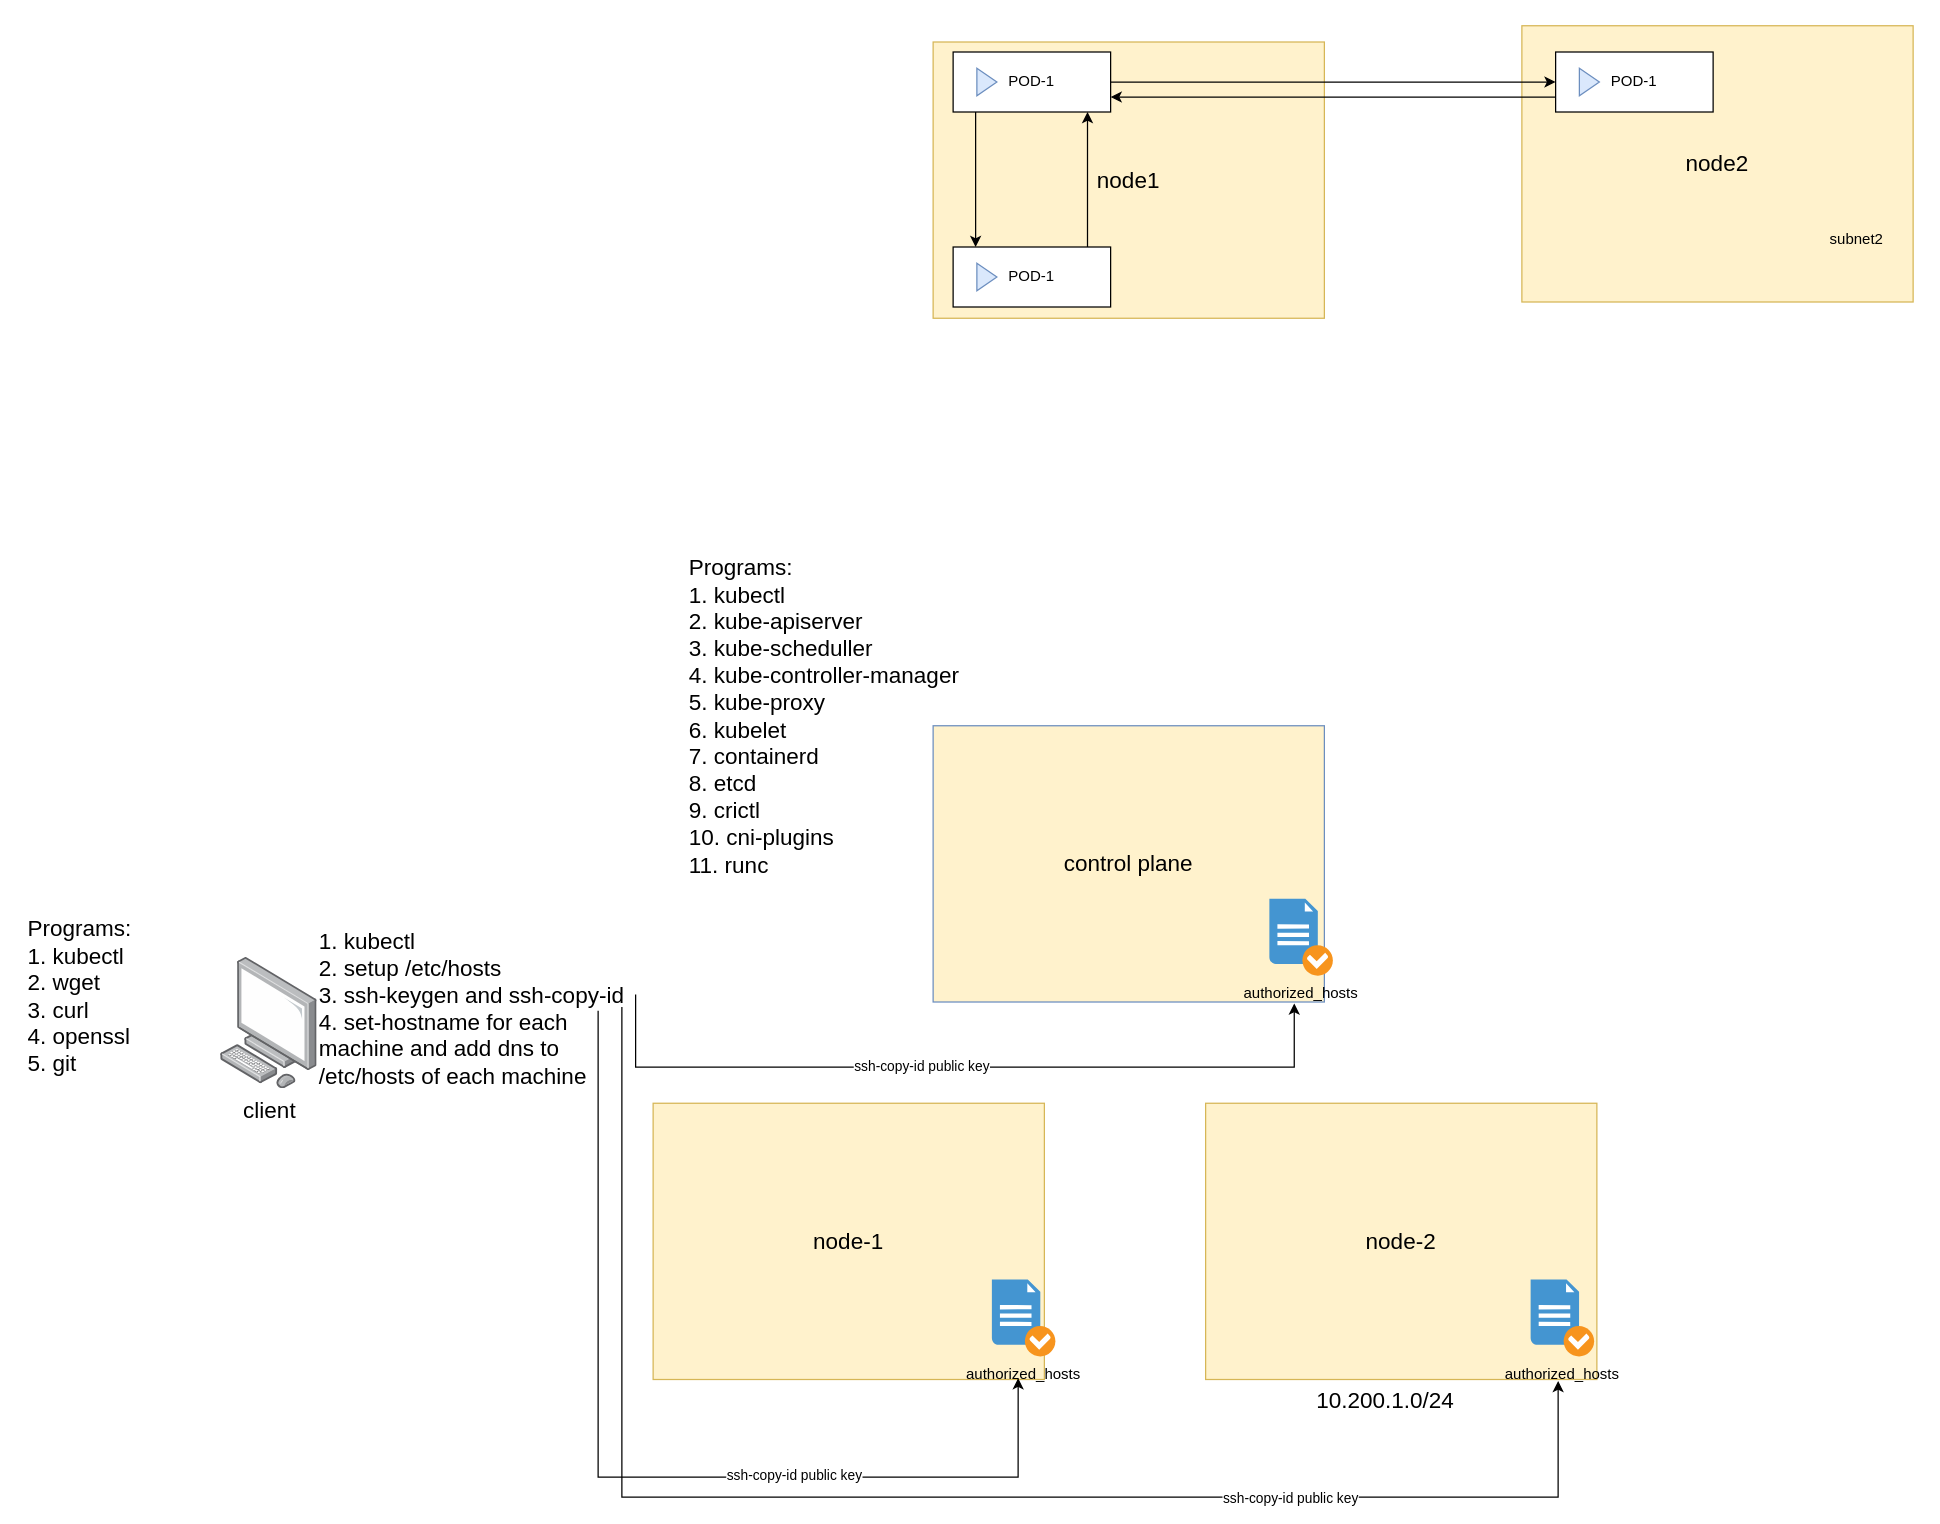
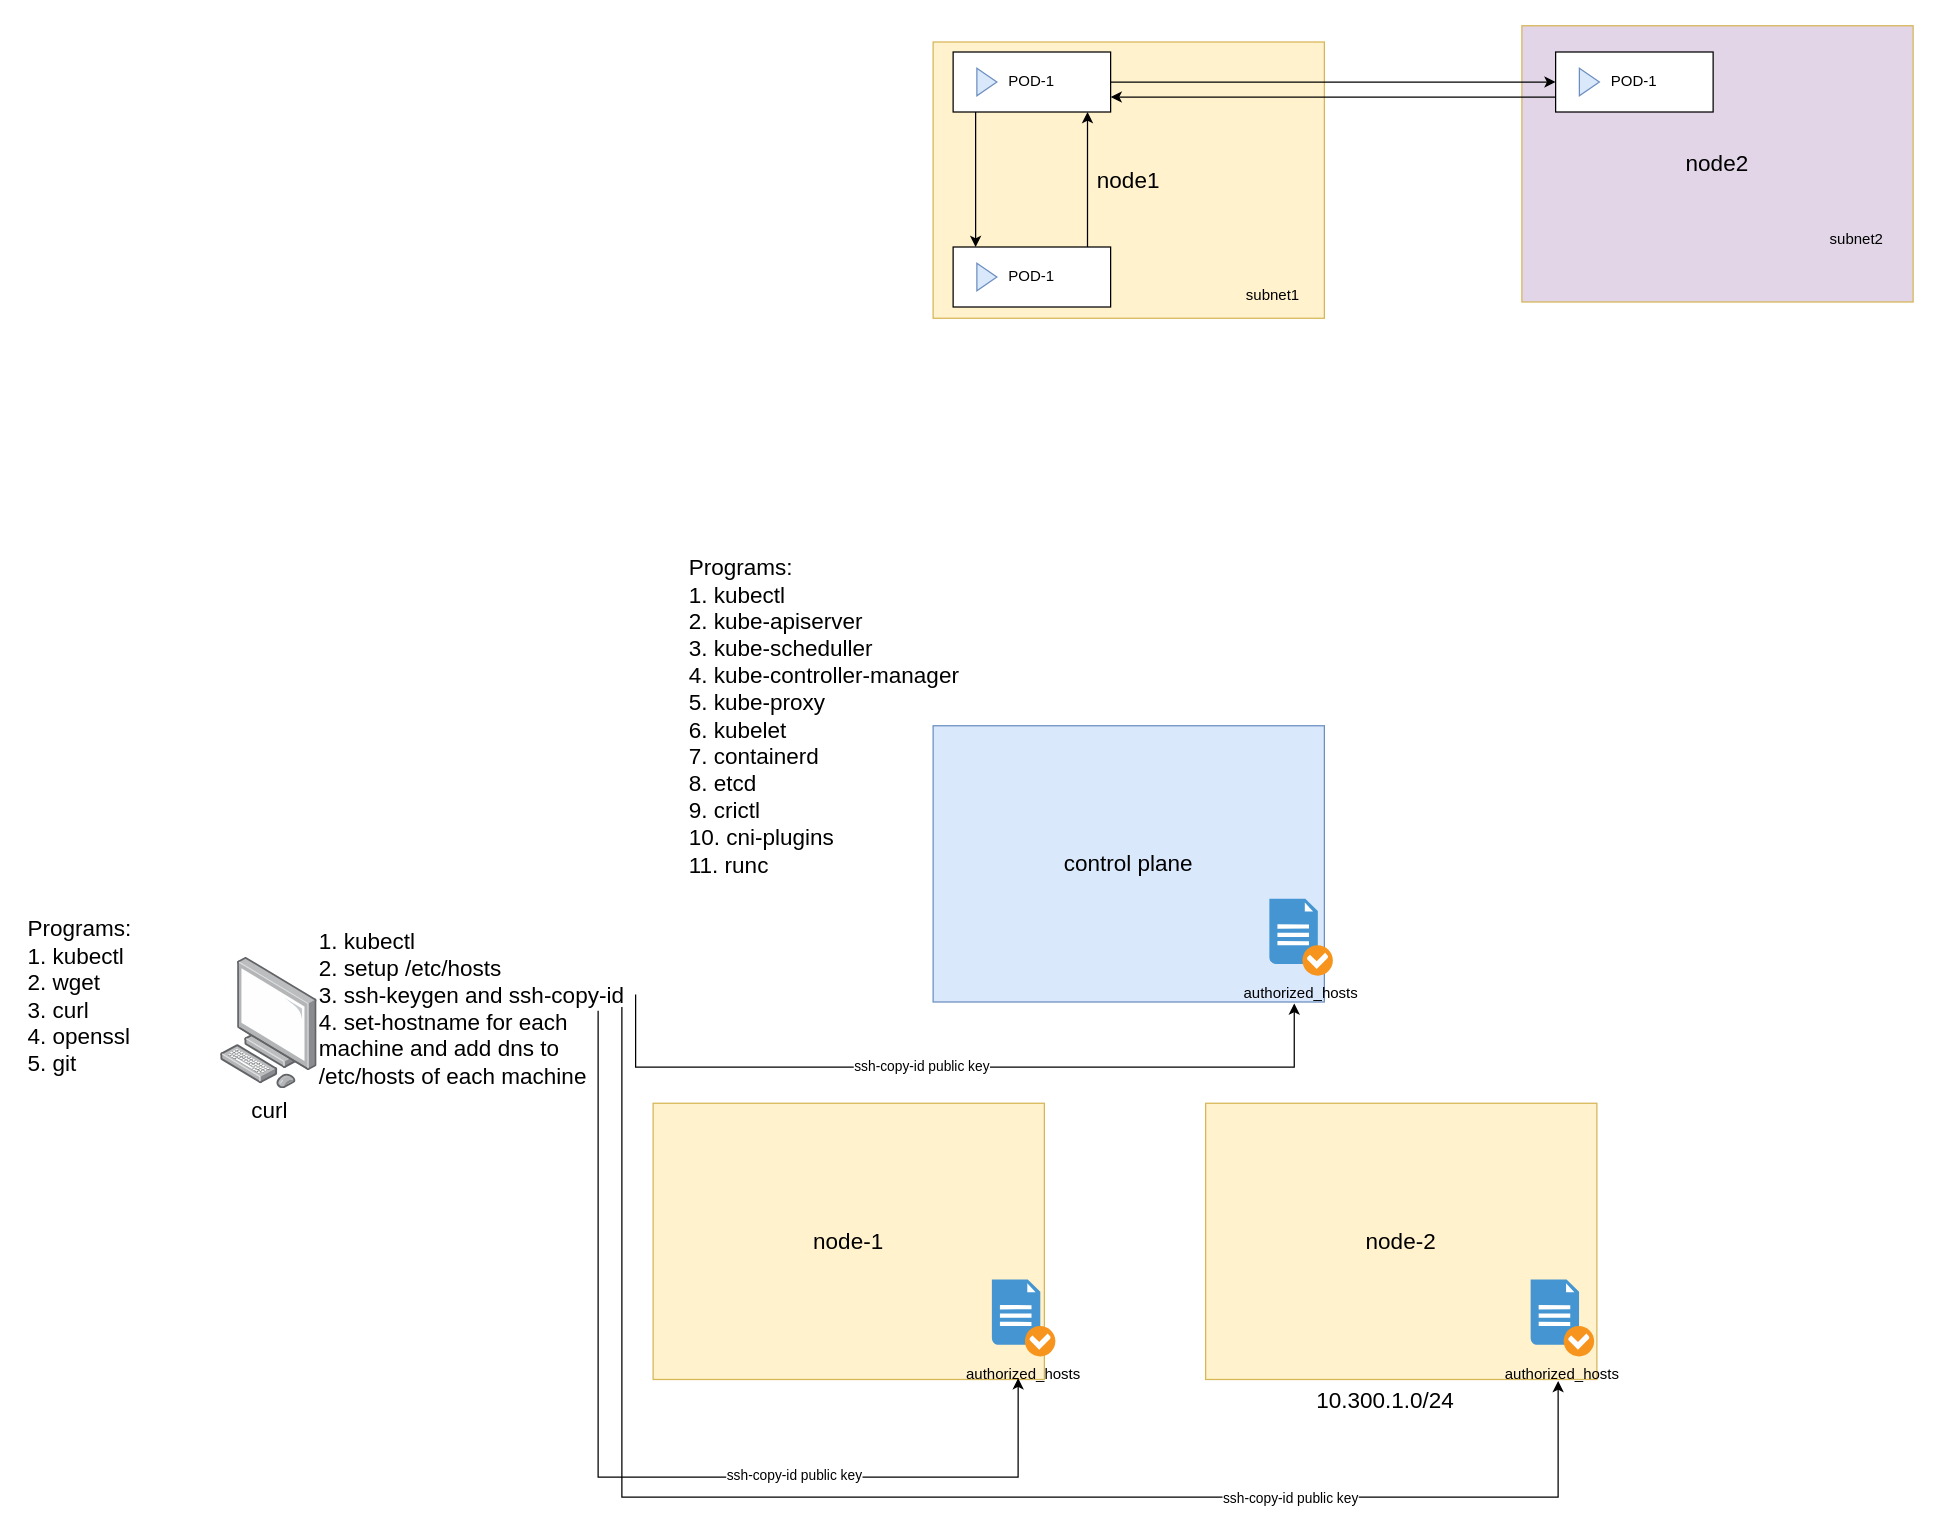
node "node2": fillcolor #fff2cc -> #e1d5e7
node "subnet1": added
node "control plane": fillcolor #fff2cc -> #dae8fc
node "client": label "client" -> "curl"
node "10.200.1.0/24": label "10.200.1.0/24" -> "10.300.1.0/24"
